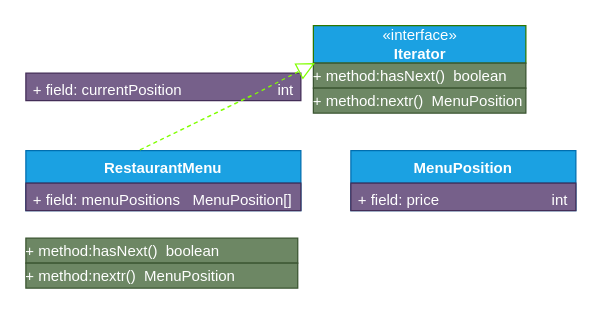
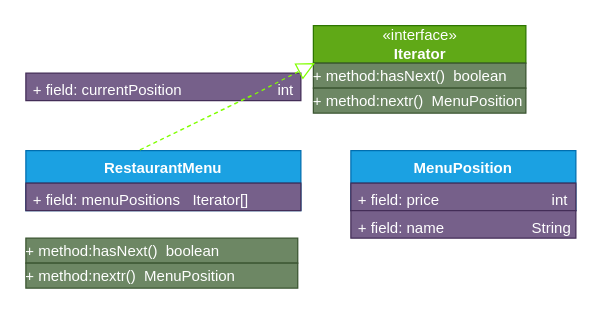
node "«interface» Iterator": fillcolor #1ba1e2 -> #60a917
node "+ field: menuPositions MenuPosition[]": label "+ field: menuPositions MenuPosition[]" -> "+ field: menuPositions Iterator[]"
node "+ field: name String": added
